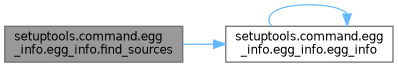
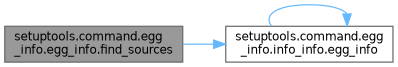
node "setuptools.command.egg _info.egg_info.egg_info": label "setuptools.command.egg _info.egg_info.egg_info" -> "setuptools.command.egg _info.info_info.egg_info"
